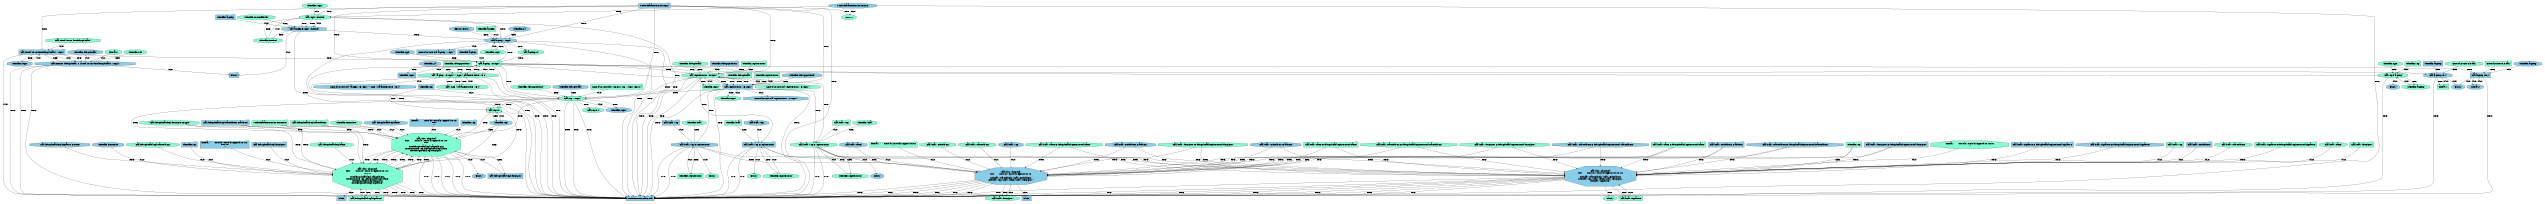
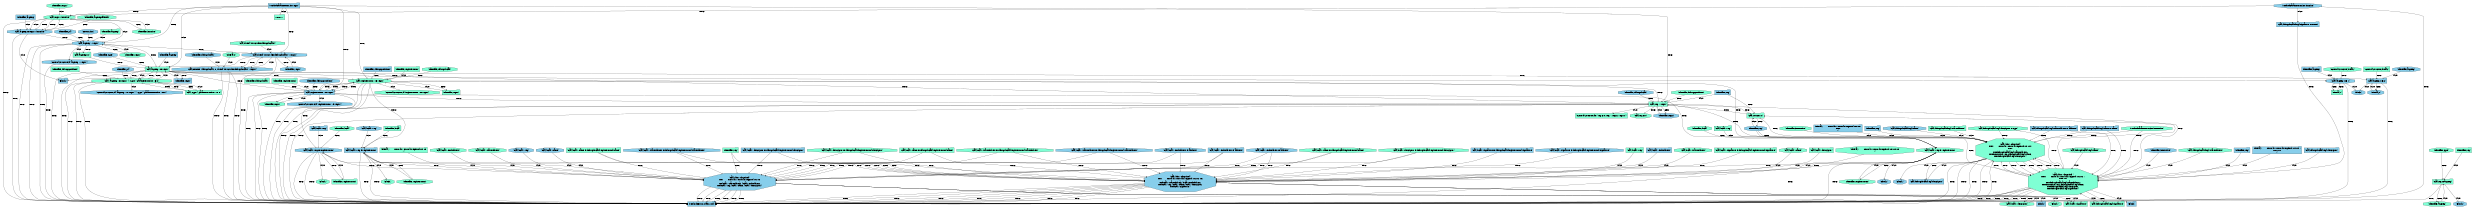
edge "(MethodParameterIn,int ins_size)" -> "1000111": now "(MethodParameterIn,int ins_size)" -> "(Call,debug_locals[reg].signature = NULL)"
node "(Identifier,source_file_idx)": label "(Identifier,source_file_idx)" -> "(Identifier,argReg_file_idx)"
node "1000111": shape octagon -> folder
node "(Return,return;)": label "(Return,return;)" -> "(Return,int;)"
edge "(Call,regsz - ins_size)" -> "(Call,argReg > regsz)": label "DDG: " -> "AST: "
edge "(Call,argReg = regsz - ins_size)" -> "(Identifier,ins_size)": now "(Call,argReg = regsz - ins_size)" -> "(Call,regsz - ins_size)"
edge "(MethodParameterIn,int regsz)" -> "(Call,argReg >= regsz)": label "DDG: " -> "AST: "
edge "(Call,argReg > regsz)" -> "(Call,sizeof (struct dex_debug_local_t) * regsz)": added, label "DDG:"
node "(Call,sizeof (struct dex_debug_local_t) * regsz)": shape folder -> octagon
node "(Identifier,MA)": removed
node "(ControlStructure,if (argReg > regsz))": shape folder -> octagon
node "(Call,argReg++)": shape octagon -> folder
edge "(Call,(argReg >= regsz) || !type || parameters_size <= 0)" -> "(Call,argReg >= regsz)": label "DDG: " -> "CFG: "
edge "(Call,argReg >= regsz)" -> "(Call,reg = argReg)": removed, label "DDG:"
node "(Call,reg = argReg)": shape octagon -> folder
edge "(Literal,1)" -> "(Call,argReg += 1)": label "AST: " -> "CFG: "
edge "(Call,argReg += 2)" -> "(Literal,2)": label "AST: " -> "CFG: "
node "(Call,!type || parameters_size <= 0)": shape octagon -> folder
edge "(ControlStructure,for (reg = 0; reg < regsz; reg++))" -> "(Call,reg < regsz)": reversed
node "(Call,reg < regsz)": shape octagon -> folder
edge "(Call,sizeof (struct dex_debug_local_t) * regsz)" -> "(MethodReturn,static void)": label "AST: " -> "DDG: "
node "(Call,reg++)": label "(Call,reg++)" -> "(Call,source++)"
edge "(MethodParameterIn,int regsz)" -> "(MethodReturn,static void)": now "(ControlStructure,if (argReg > regsz))" -> "(MethodReturn,static void)"
node "(MethodParameterIn,int insns_size)": shape folder -> octagon
node "(Call,debug_locals[reg].name = name)": added
node "(Call,debug_locals[reg].signature = NULL)": shape octagon -> folder
